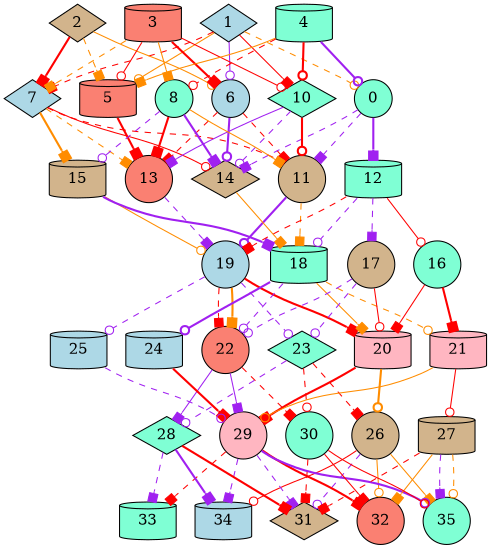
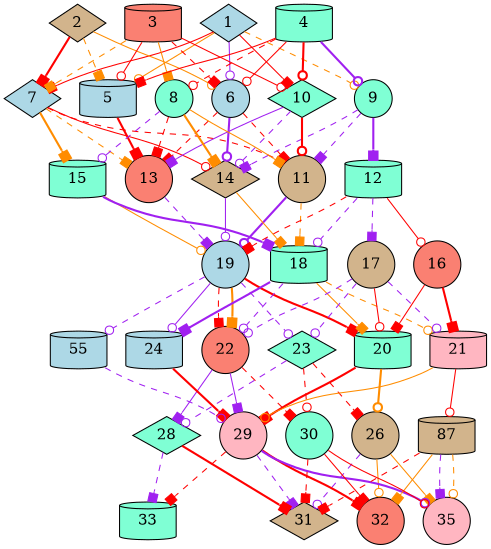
edge "4" -> "6": added
edge "3" -> "6": style bold -> dashed
edge "4" -> "5": color darkorange -> red
edge "1" -> "7": style dashed -> solid
node "5": fillcolor salmon -> lightblue
node "0": label "0" -> "9"
edge "8" -> "13": style bold -> dashed
edge "8" -> "14": color purple -> darkorange
node "15": fillcolor tan -> aquamarine
edge "14" -> "19": added
node "16": fillcolor aquamarine -> salmon
edge "17" -> "21": added
edge "19" -> "24": added
edge "18" -> "24": arrowhead odot -> box
node "25": label "25" -> "55"
node "20": fillcolor lightpink -> aquamarine
node "27": label "27" -> "87"
node "34": removed
node "35": fillcolor aquamarine -> lightpink
